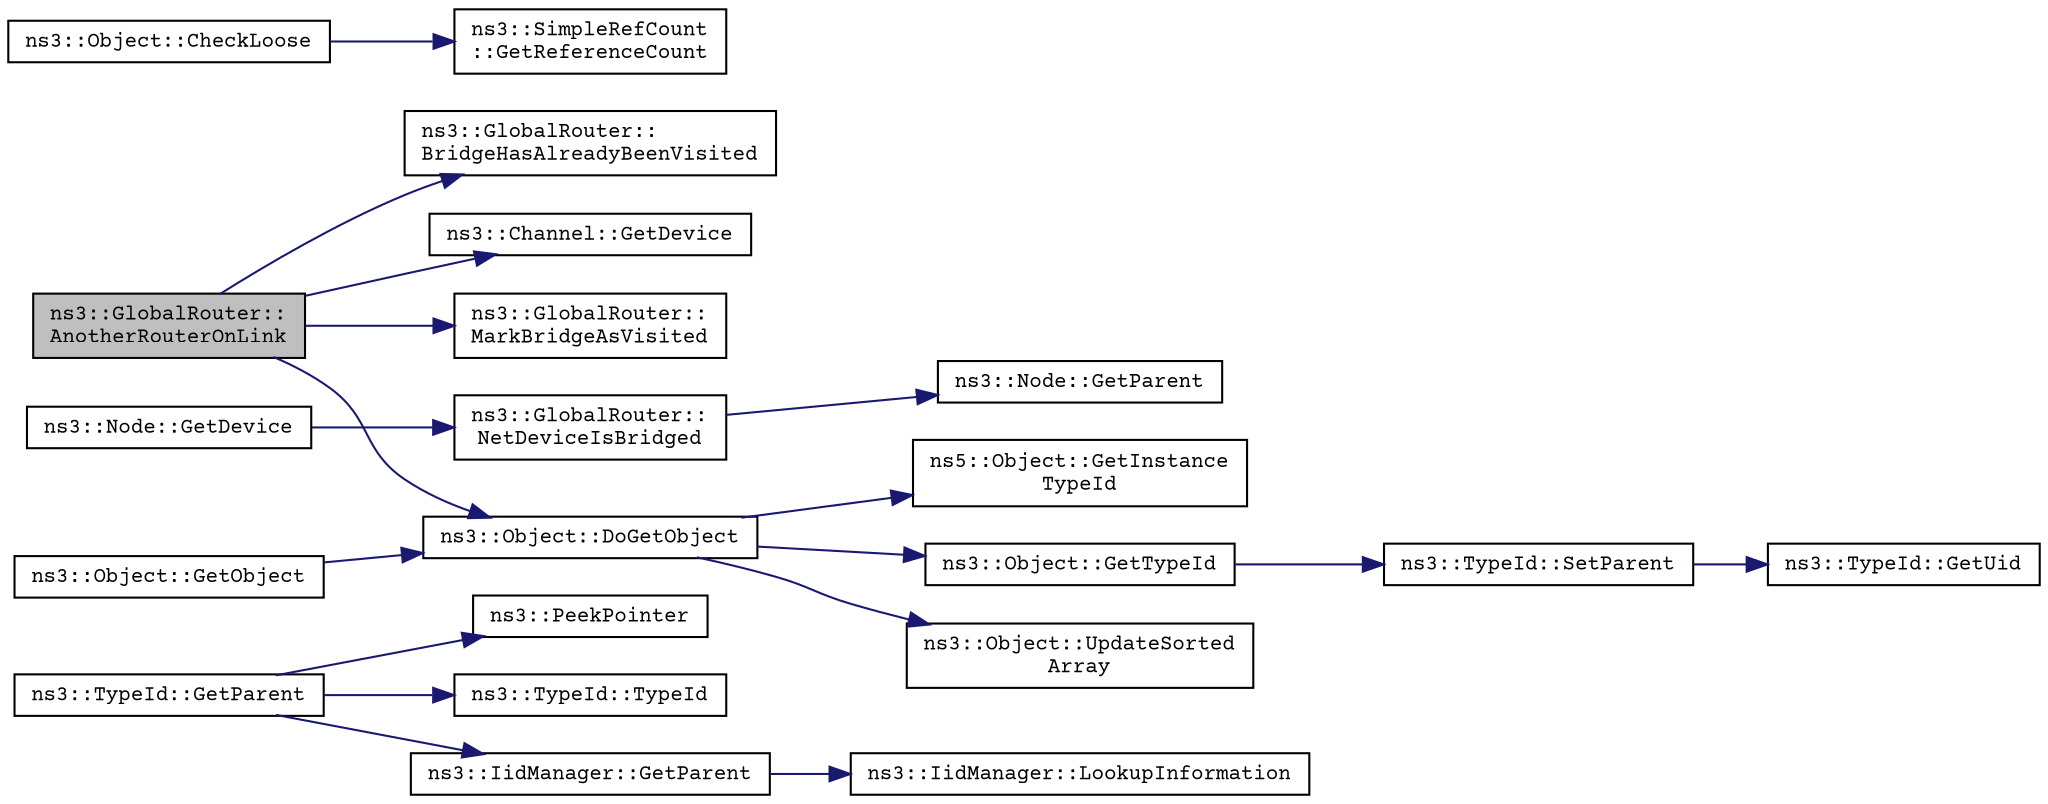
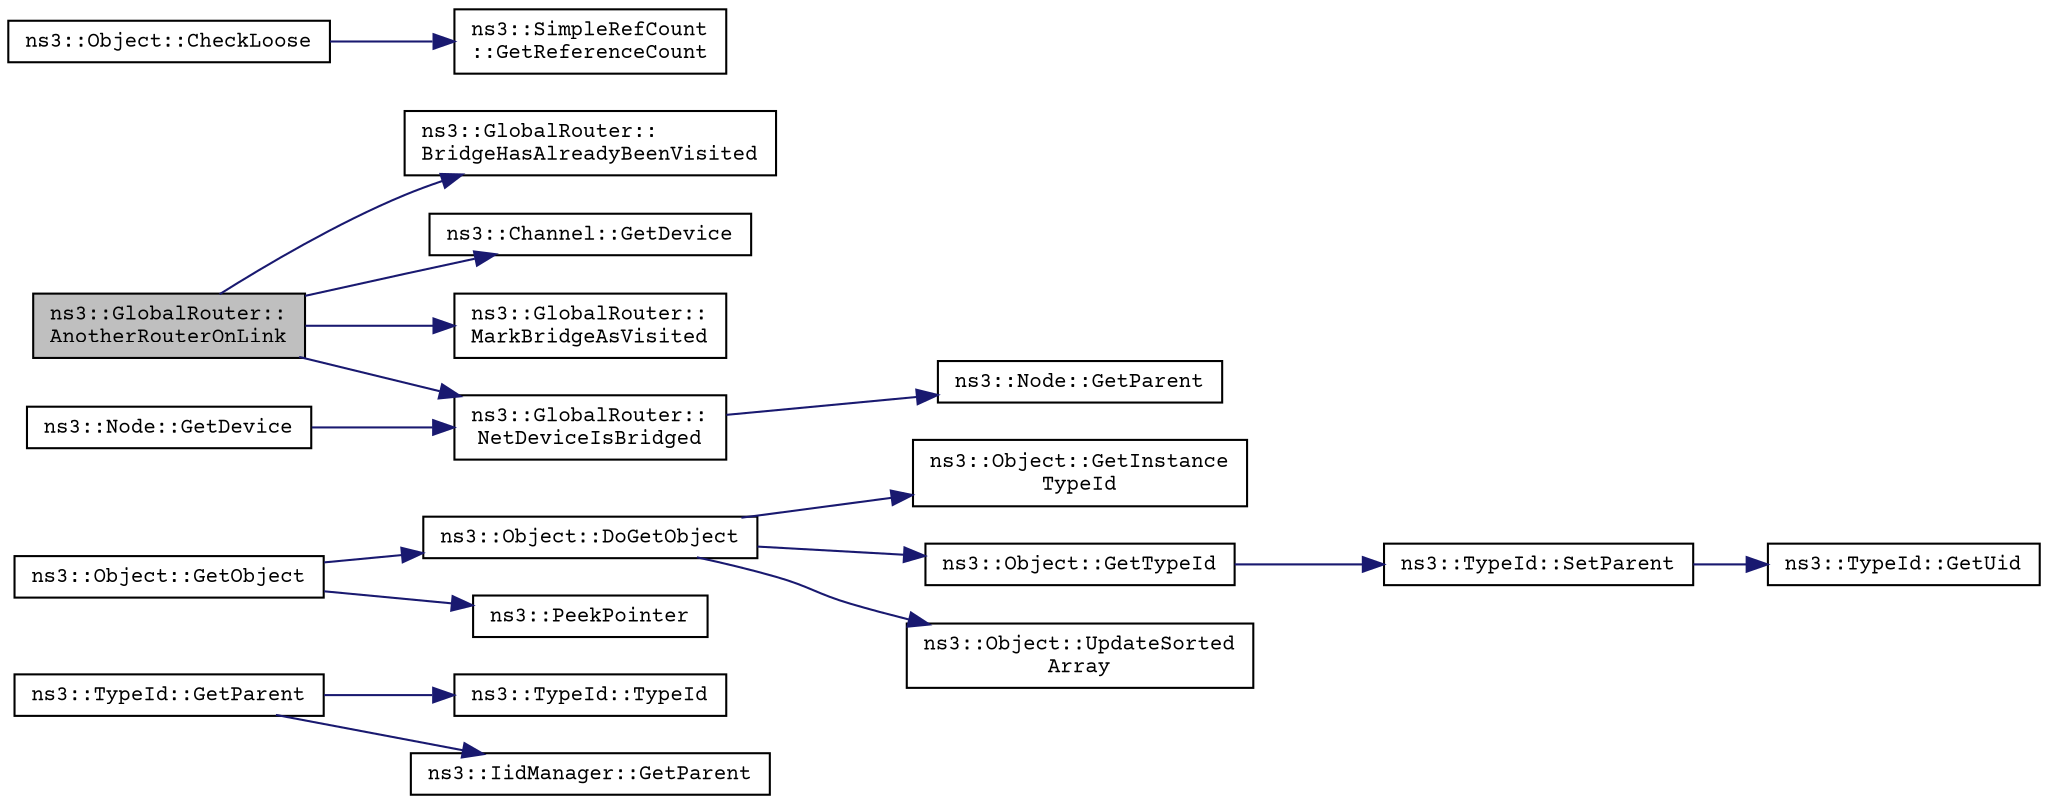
edge "ns3::GlobalRouter:: AnotherRouterOnLink" -> "ns3::Object::DoGetObject": now "ns3::GlobalRouter:: AnotherRouterOnLink" -> "ns3::GlobalRouter:: NetDeviceIsBridged"
node "ns5::Object::GetInstance TypeId": label "ns5::Object::GetInstance TypeId" -> "ns3::Object::GetInstance TypeId"
edge "ns3::TypeId::GetParent" -> "ns3::PeekPointer": now "ns3::Object::GetObject" -> "ns3::PeekPointer"
node "ns3::IidManager::LookupInformation": removed
